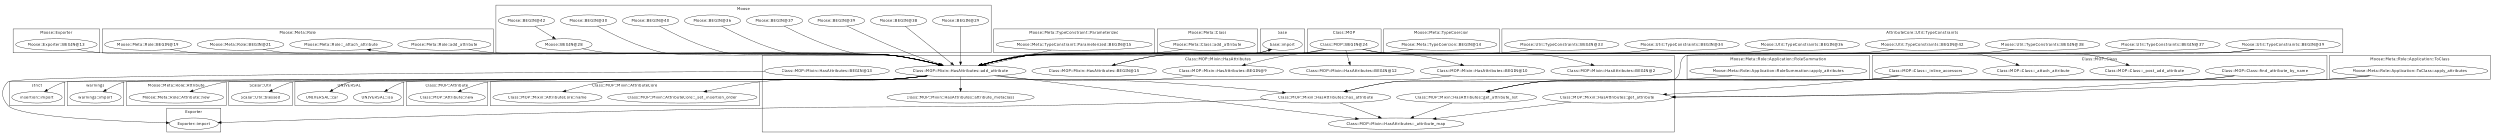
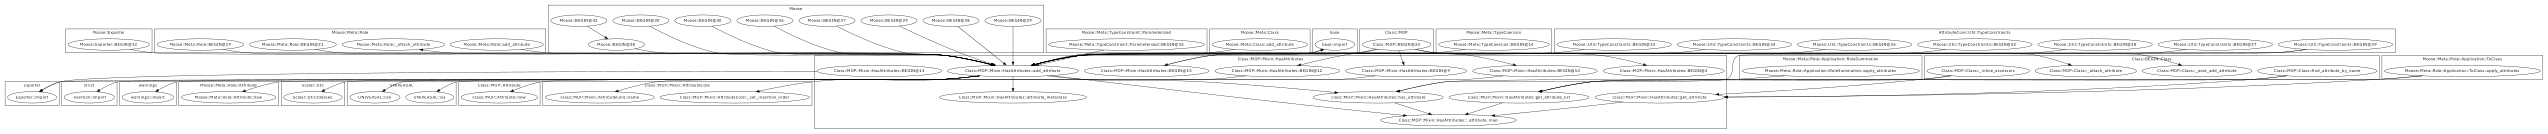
cluster "Class::MOP::Class": label "Class::MOP::Class" -> "Class::BEGIN::Class"
edge "Class::MOP::Mixin::HasAttributes::has_attribute" -> "Exporter::import": now "Class::MOP::Mixin::HasAttributes::BEGIN@12" -> "Exporter::import"
